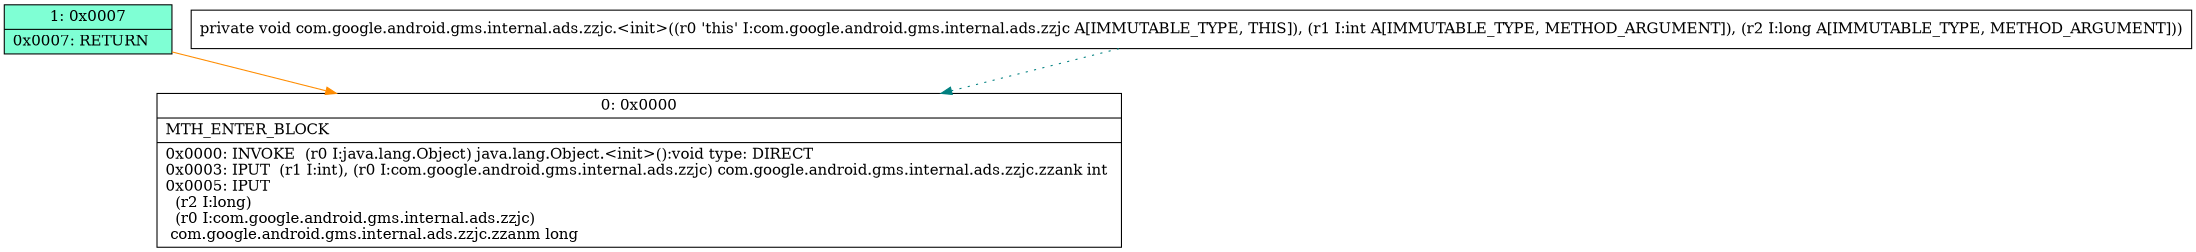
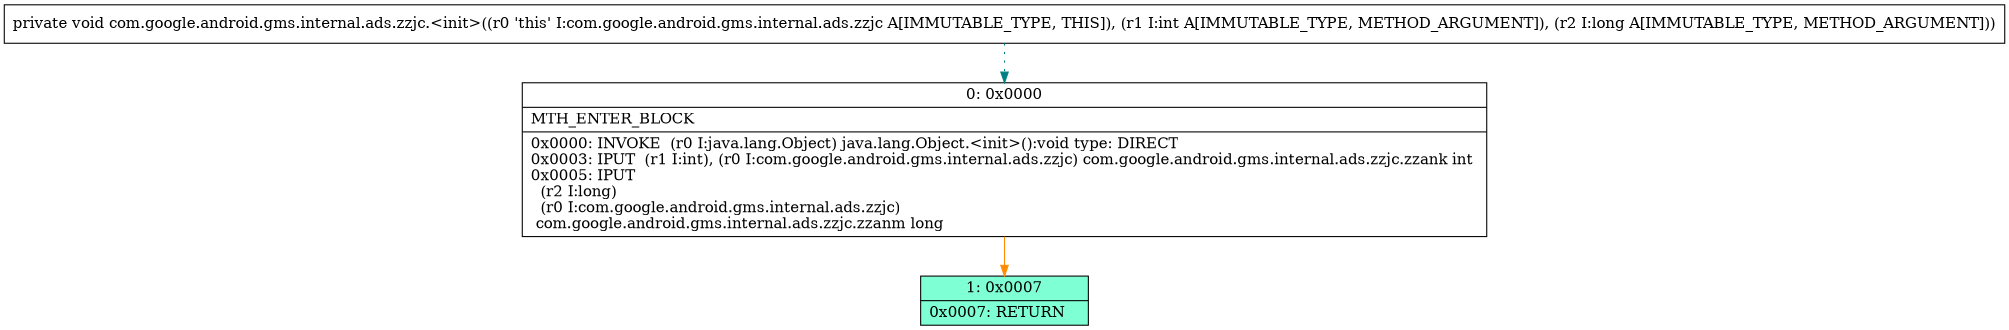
edge "1: 0x0007" -> "0: 0x0000": reversed
